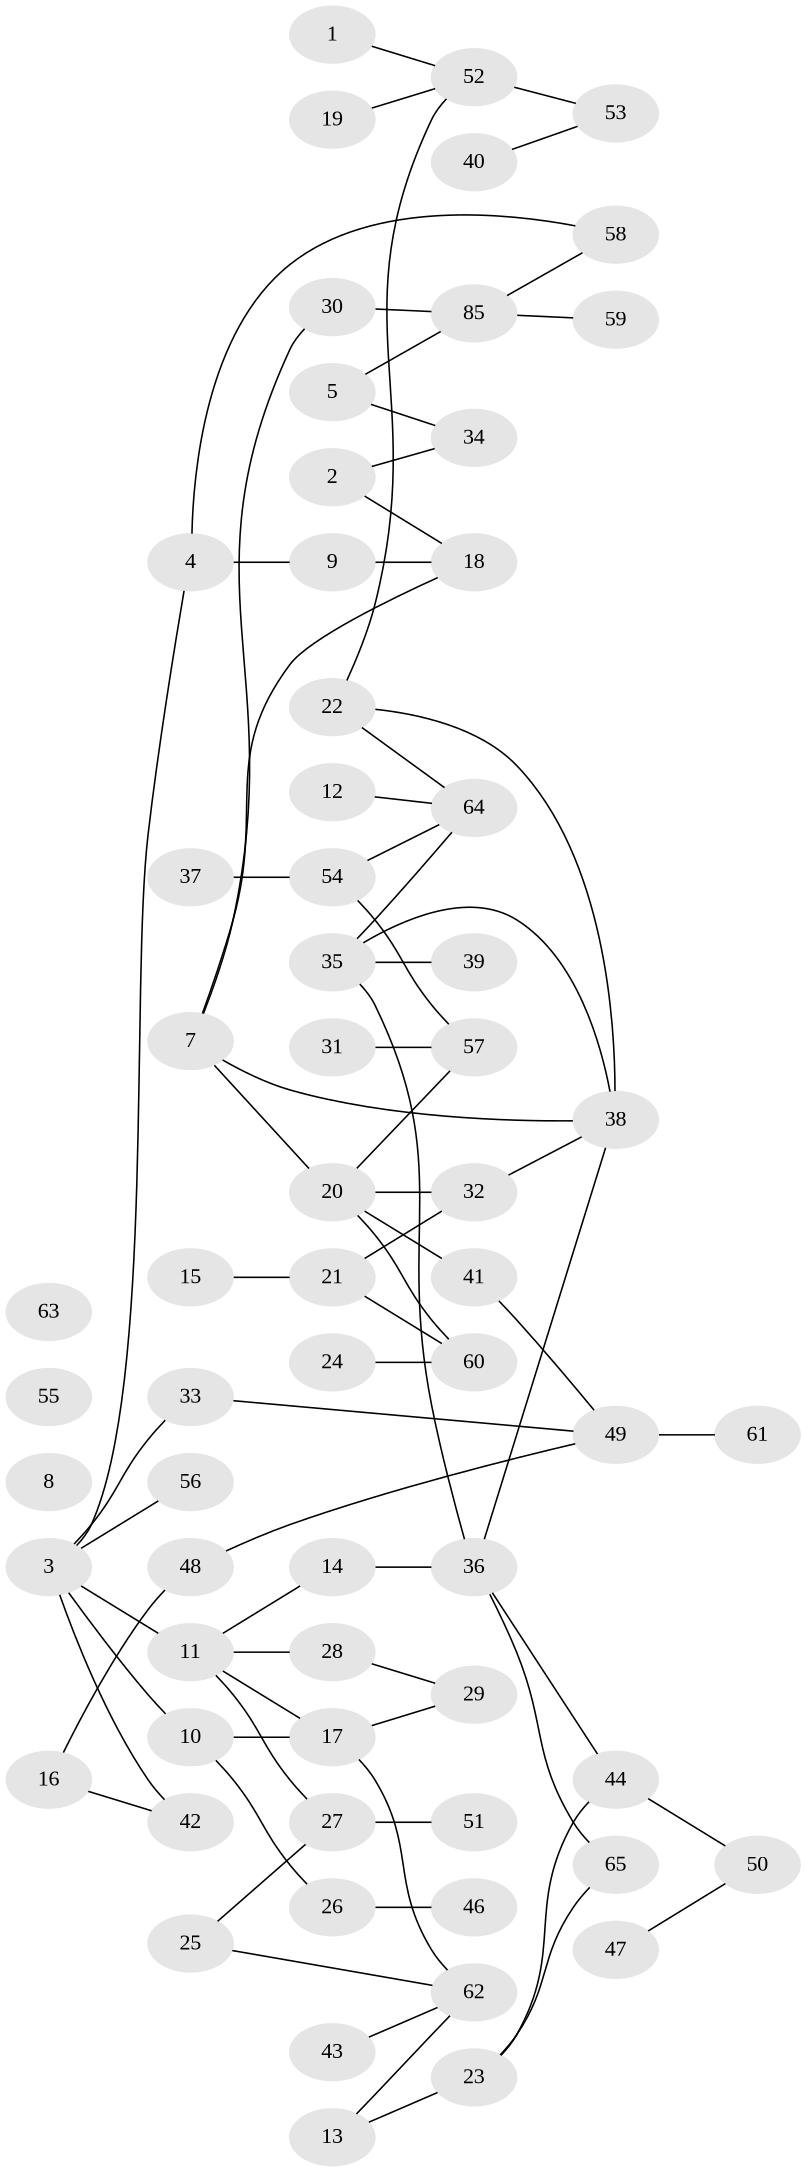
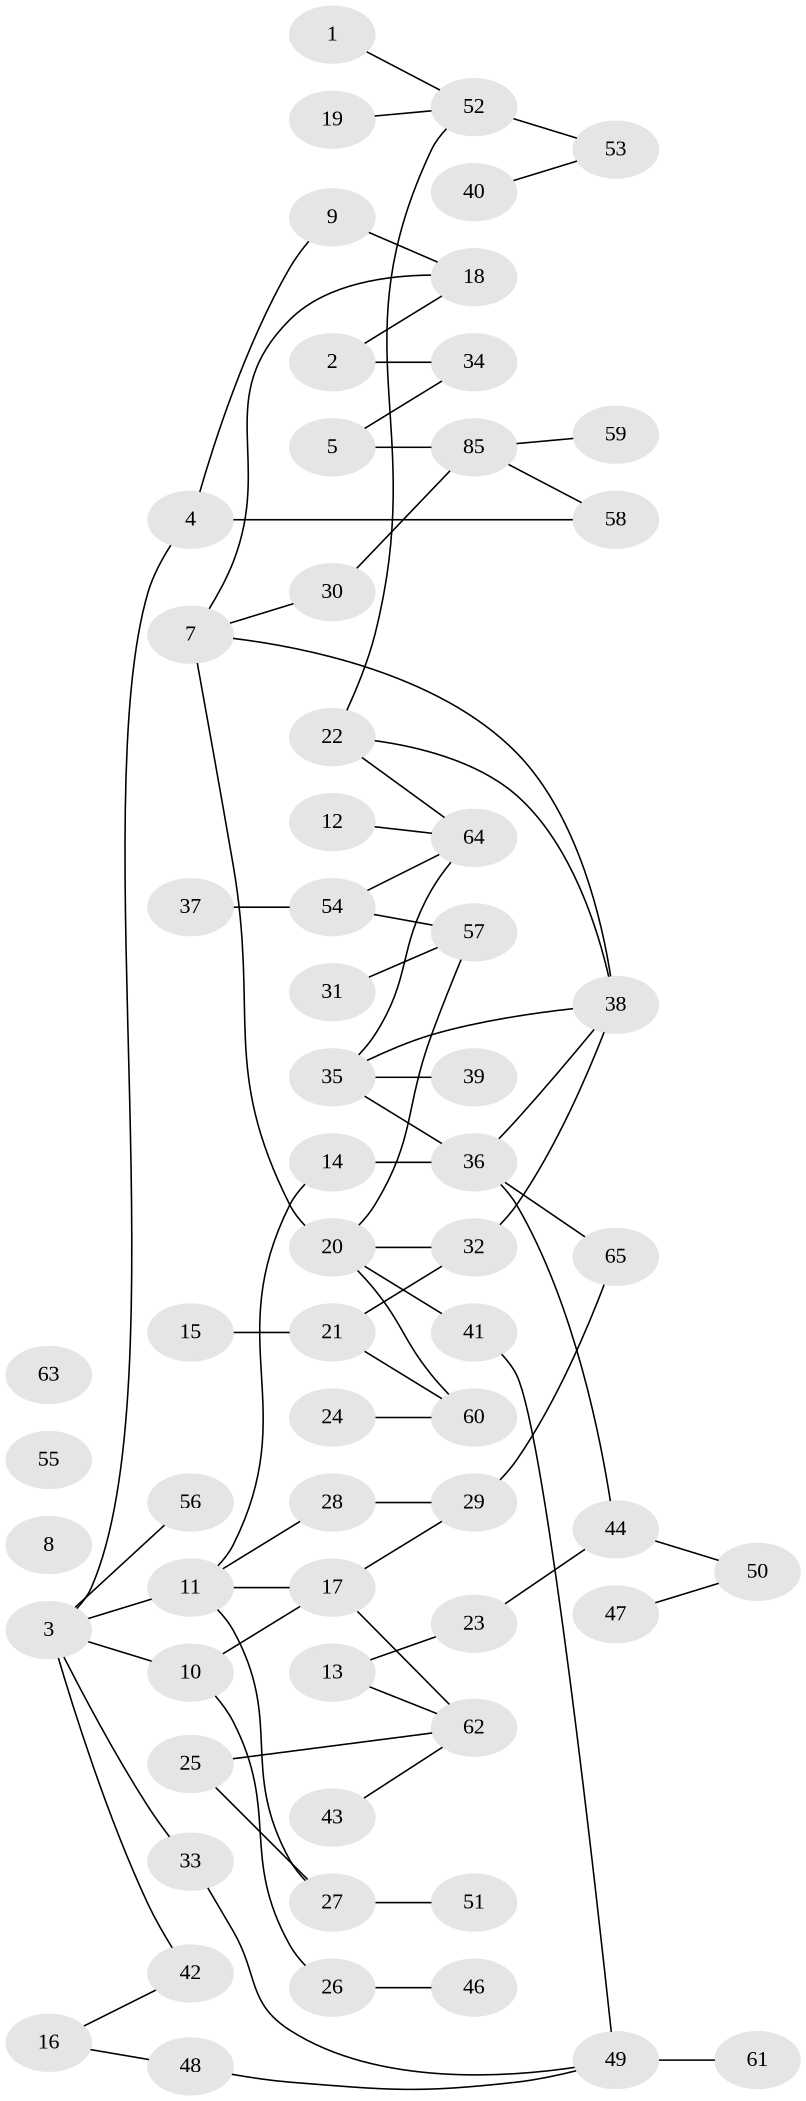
edge "65" -- "23": now "65" -- "29"
